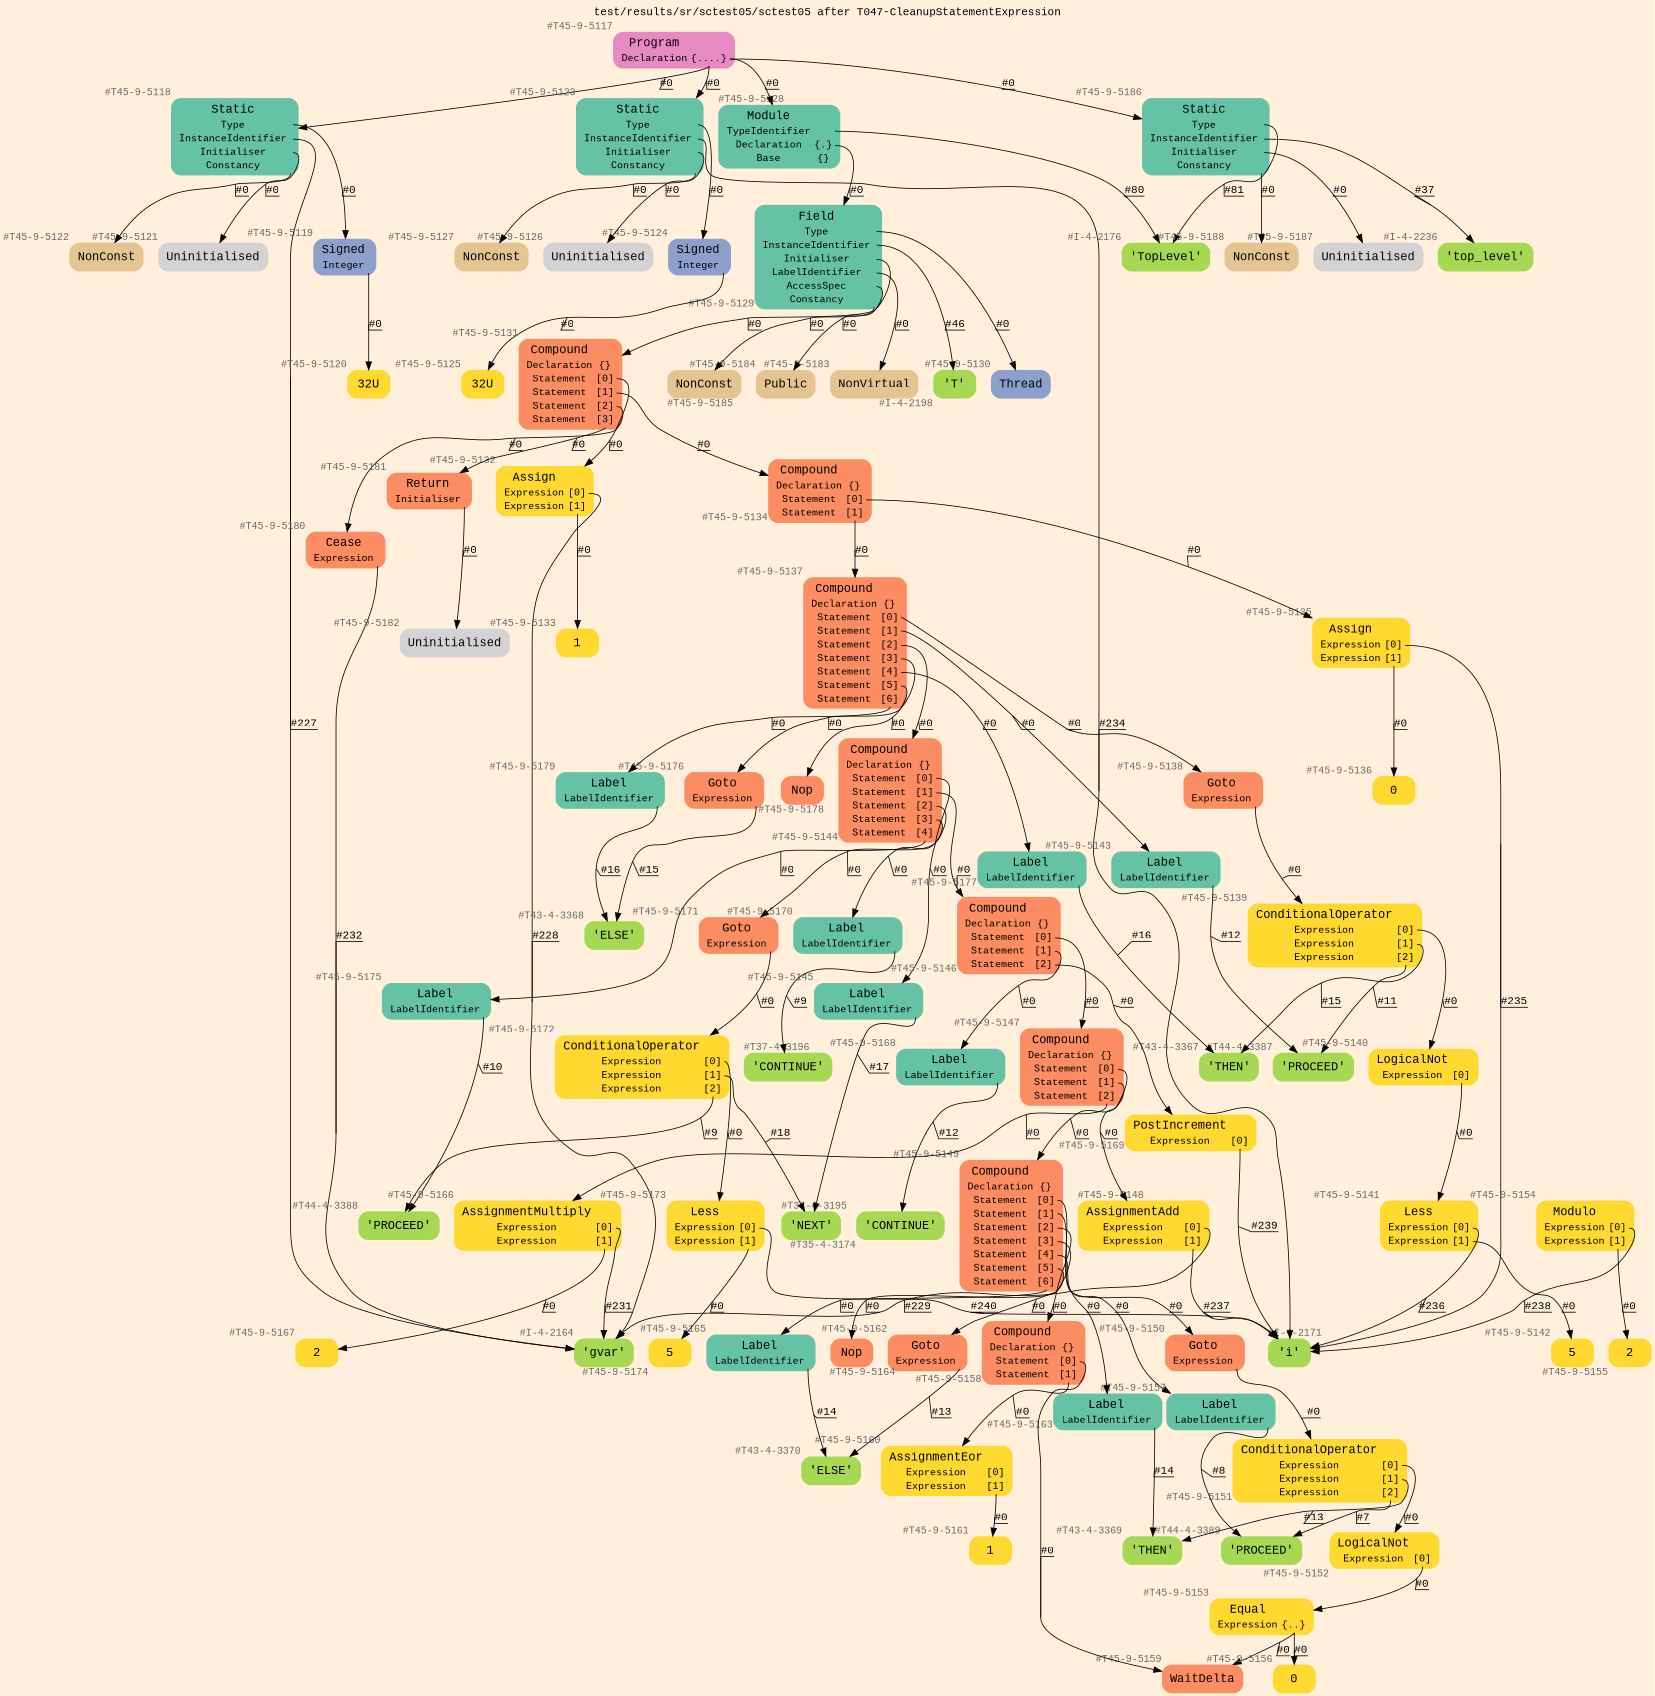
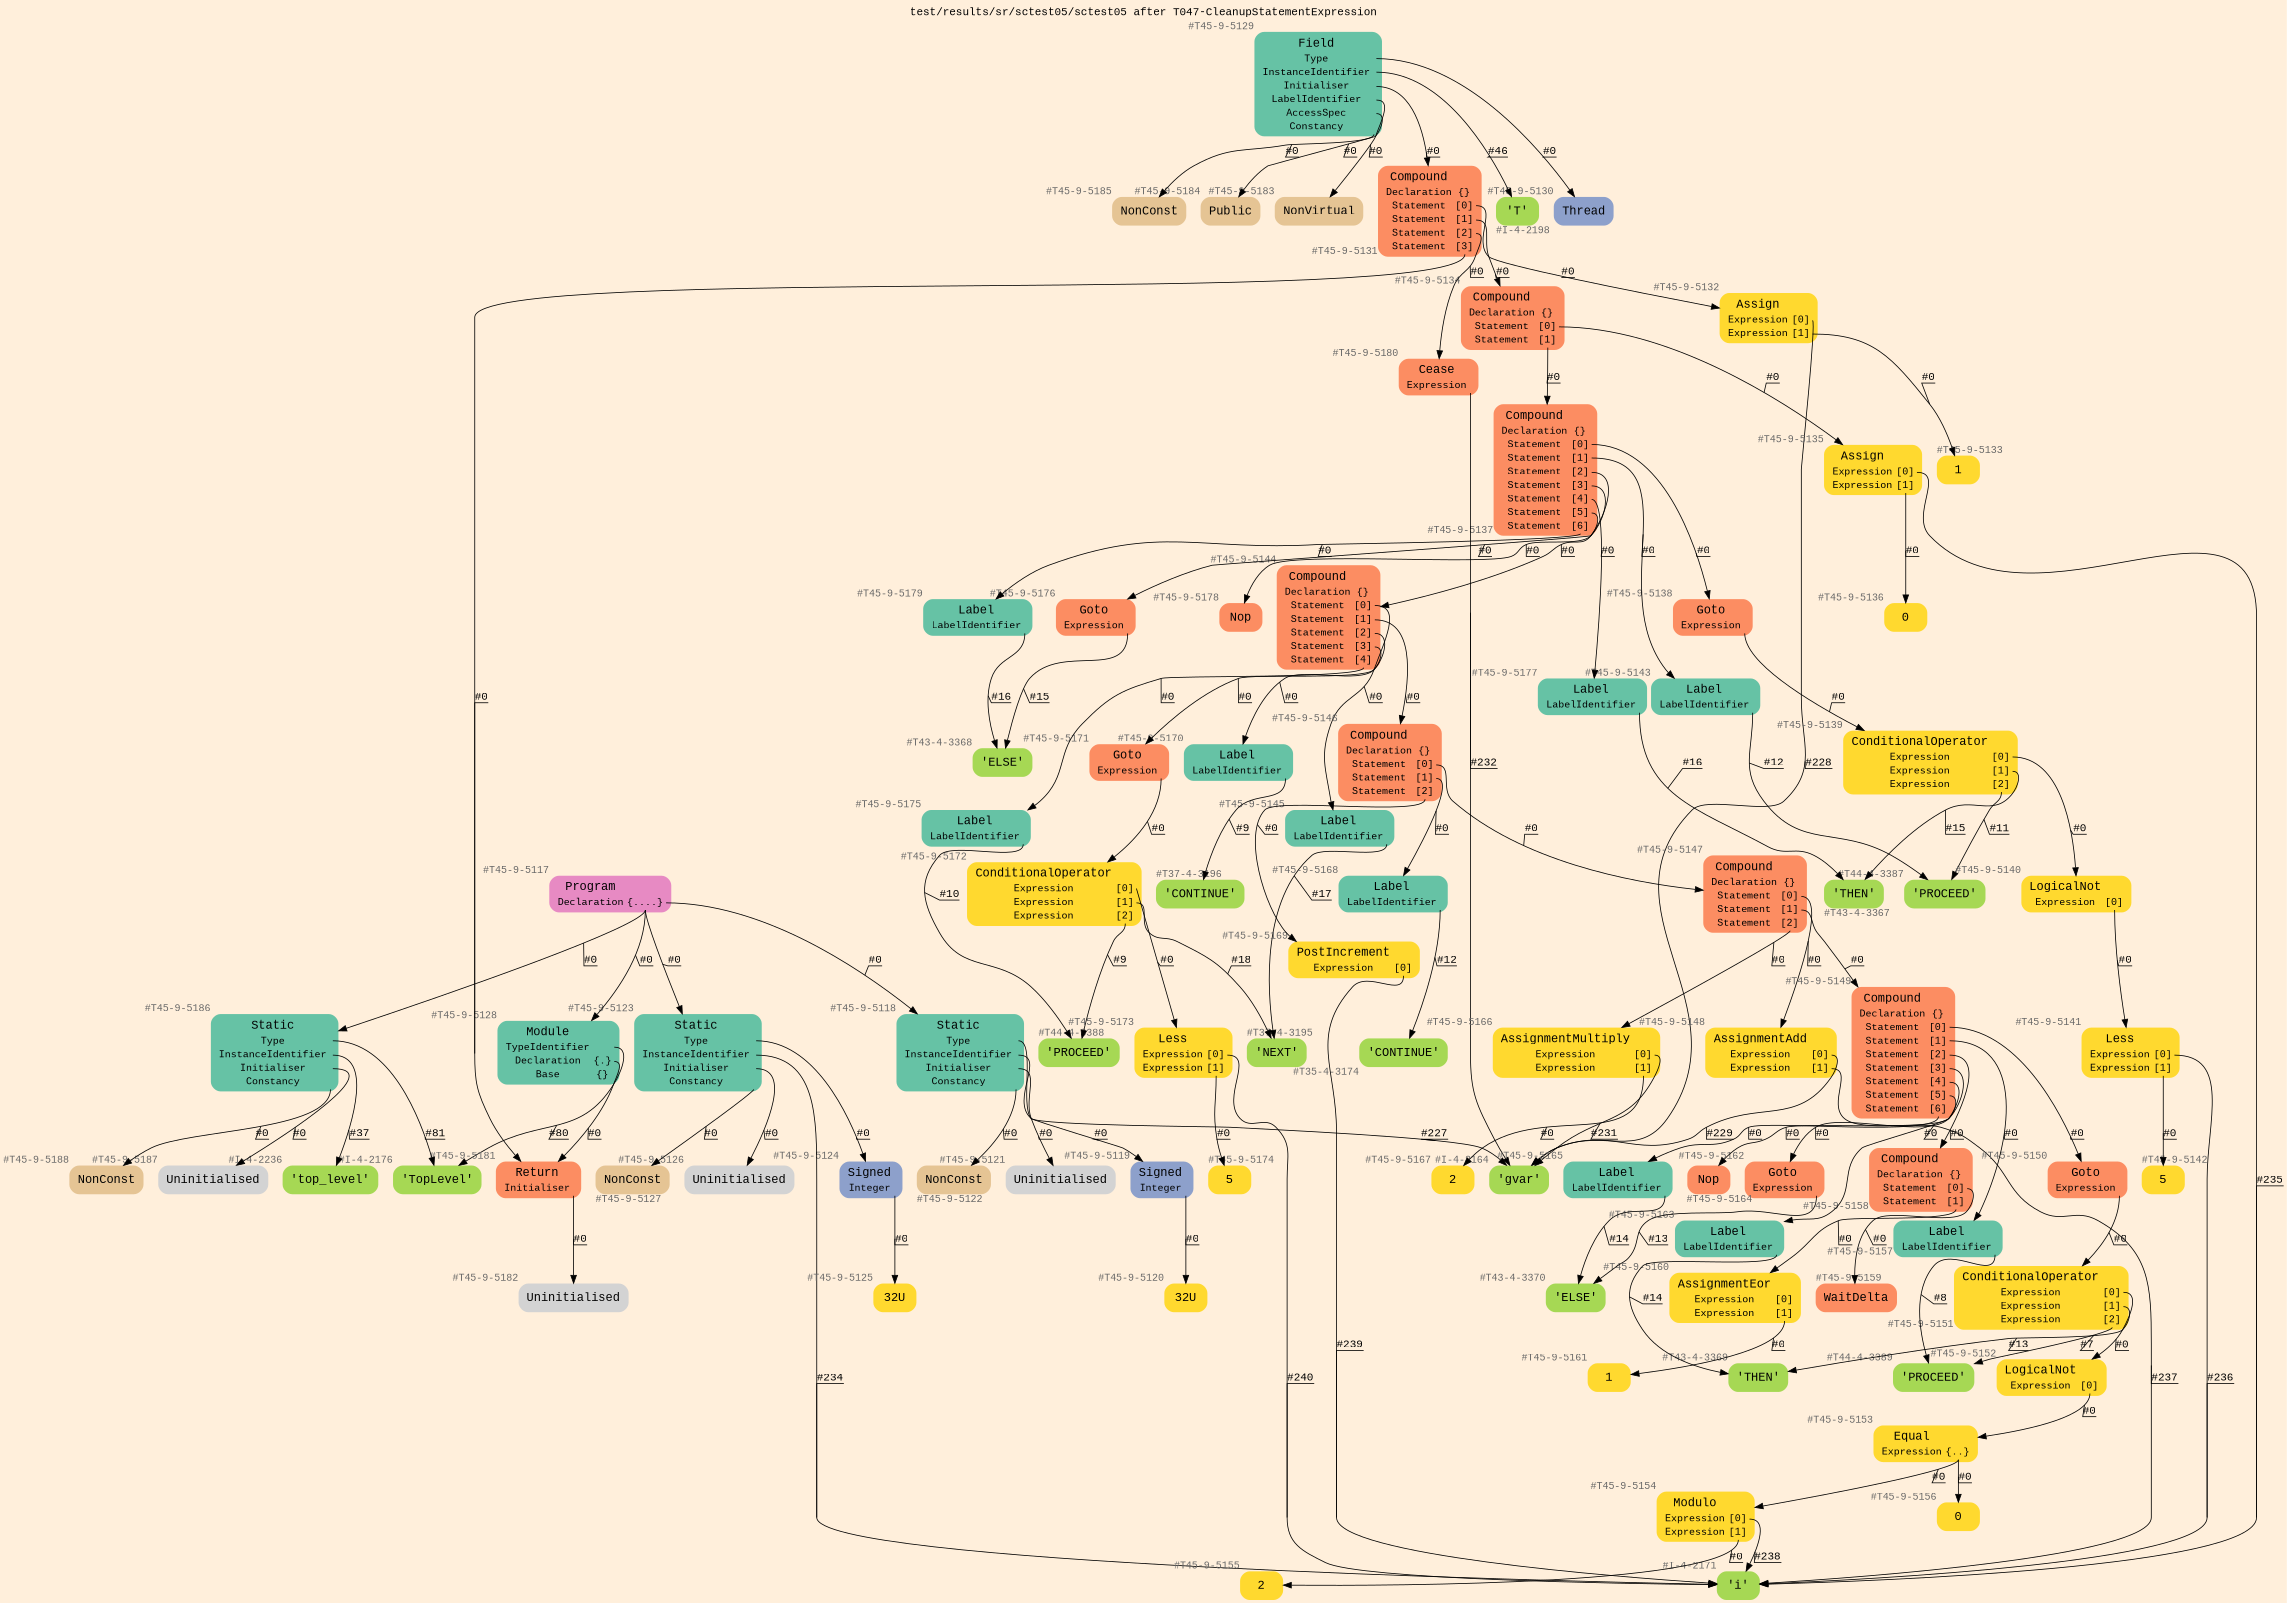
edge "Module" -> "Field": now "Module" -> "Return"
edge "Equal" -> "WaitDelta": now "Equal" -> "Modulo"
